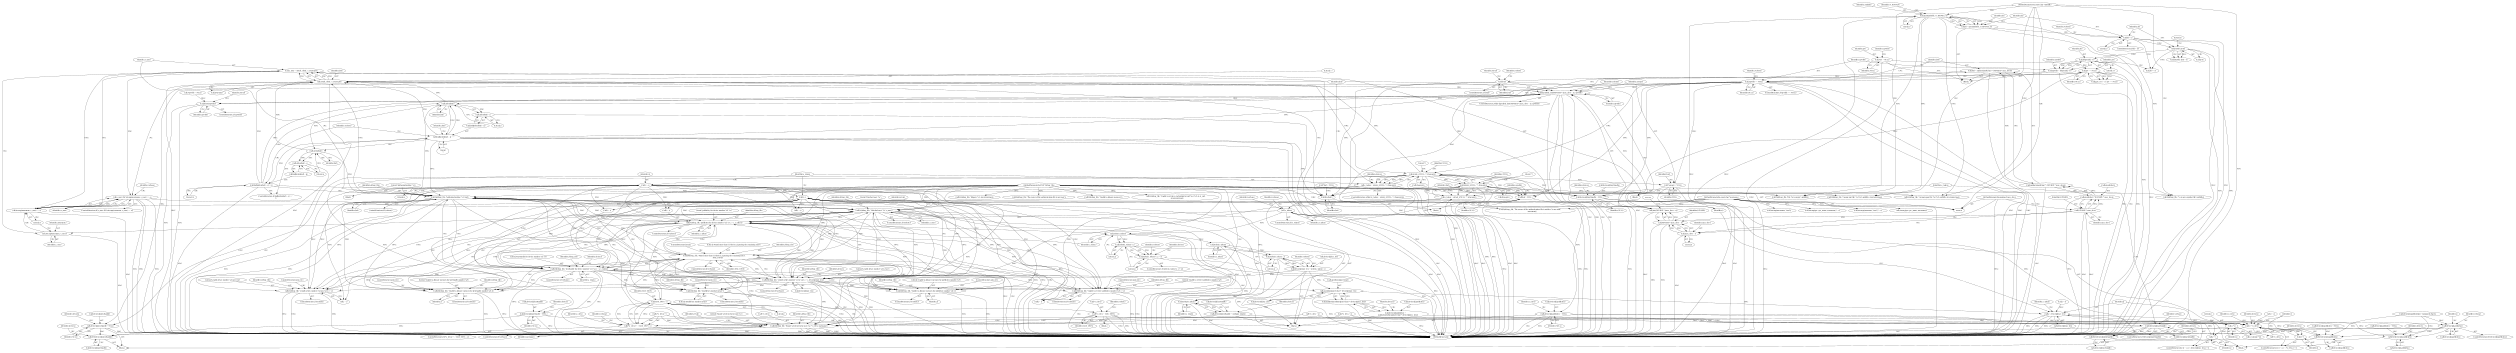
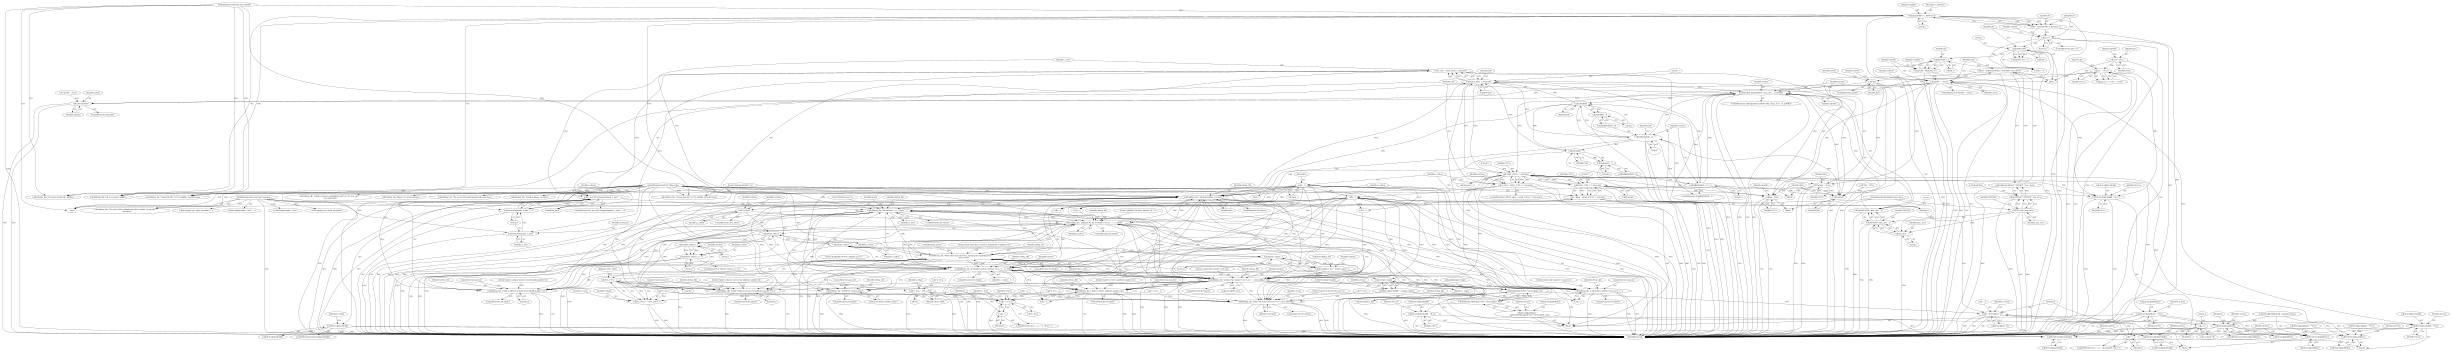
edge "(Call,devices[i].keyHandle = strdup(s_token))" -> "(Call,!devices[i].keyHandle)": removed, label "DDG:"
node "(ControlStructure,if ((*n_devs)++ > MAX_DEVS - 1))": removed
